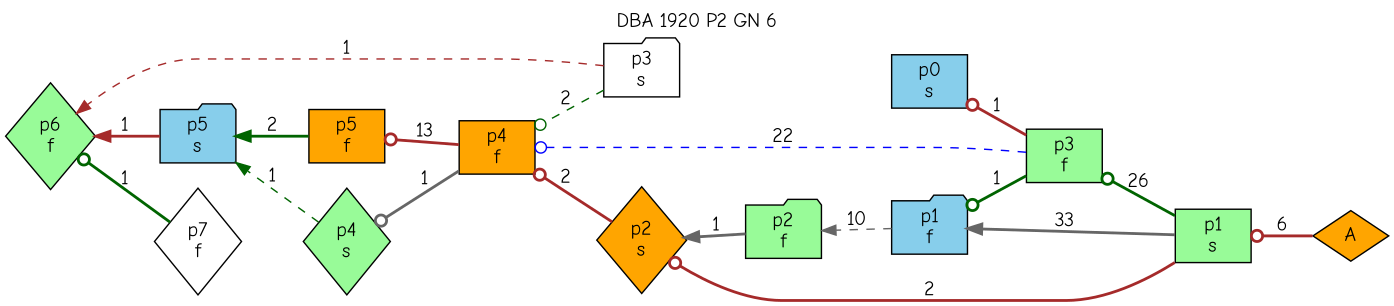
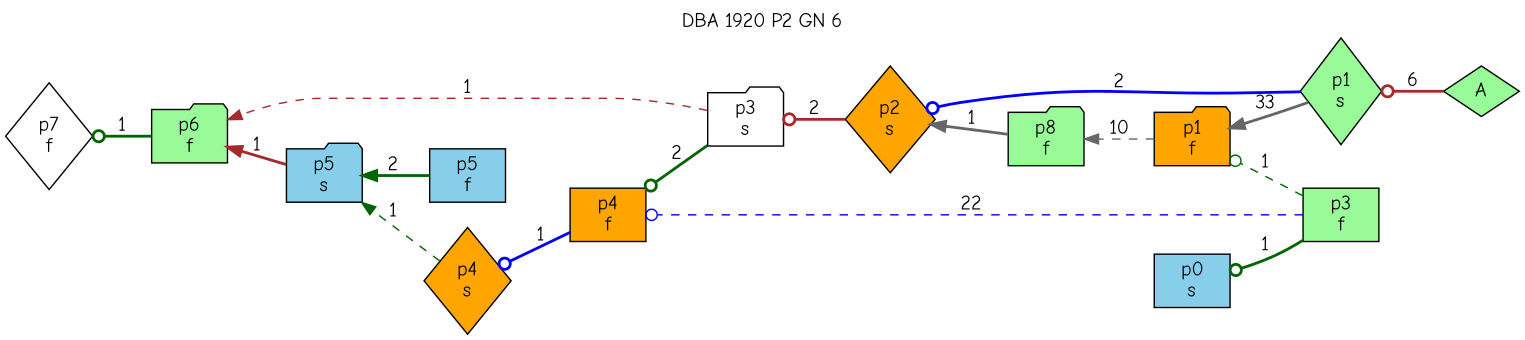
edge "p3 s" -> "p4 f": style dashed -> bold
edge "p3 f" -> "p0 s": color brown -> darkgreen
node "p6 f": shape diamond -> folder
node "p5 f": fillcolor orange -> skyblue
edge "p4 f" -> "p5 f": removed, label "13"
edge "p3 f" -> "p1 f": style bold -> dashed
edge "p7 f" -> "p6 f": reversed
edge "p4 f" -> "p4 s": color gray40 -> blue
edge "p1 s" -> "p3 f": removed, label "26"
edge "p2 s" -> "p4 f": now "p2 s" -> "p3 s"
node "p1 f": fillcolor skyblue -> orange
node "p2 f": label "p2 f" -> "p8 f"
node "p1 s": shape box -> diamond
node "A": fillcolor orange -> palegreen
node "p4 s": fillcolor palegreen -> orange
edge "p1 s" -> "p2 s": color brown -> blue
